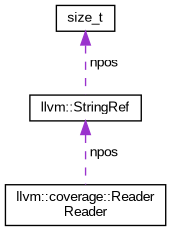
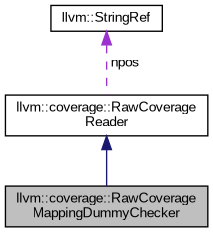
node "size_t": removed
node "llvm::coverage::Reader Reader": label "llvm::coverage::Reader Reader" -> "llvm::coverage::RawCoverage Reader"
node "llvm::coverage::RawCoverage MappingDummyChecker": added
